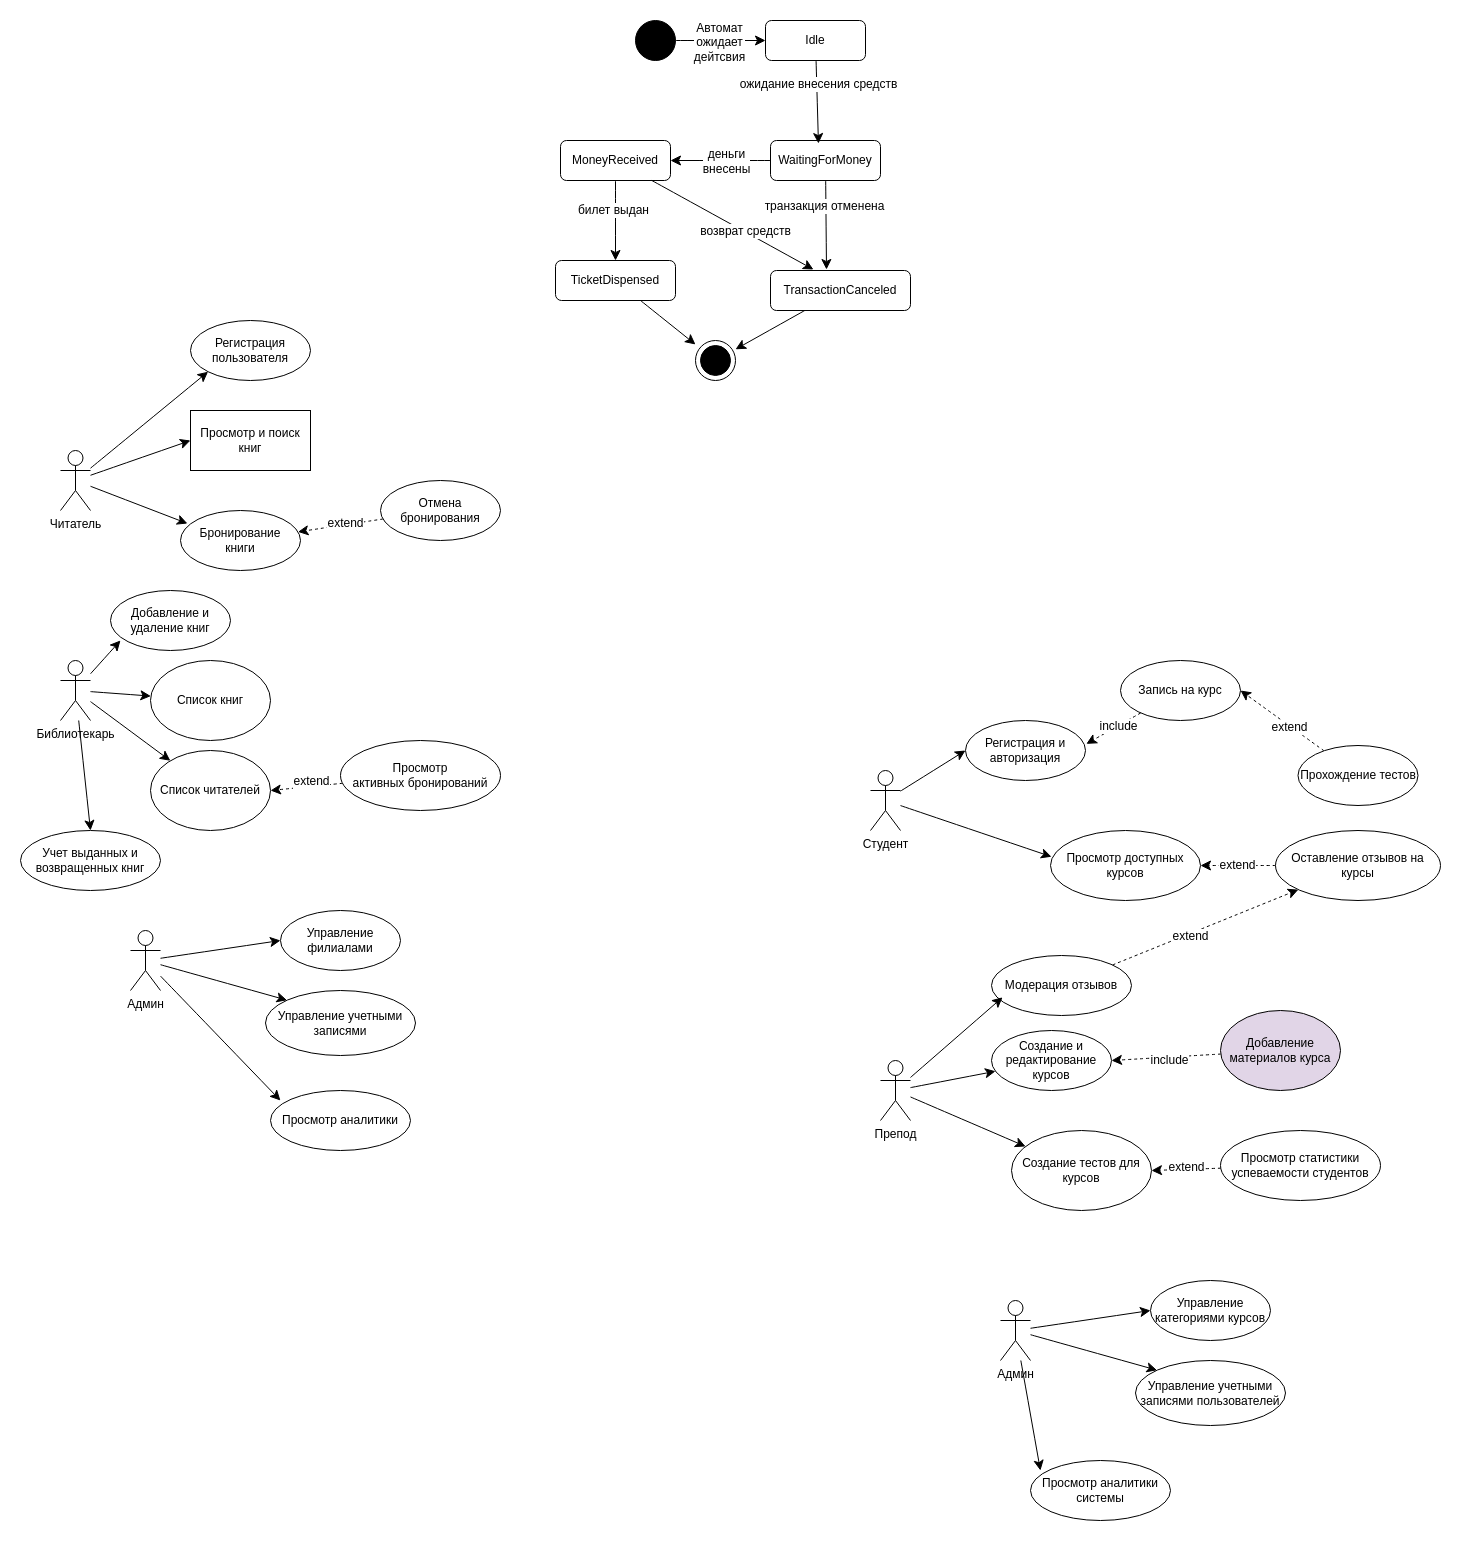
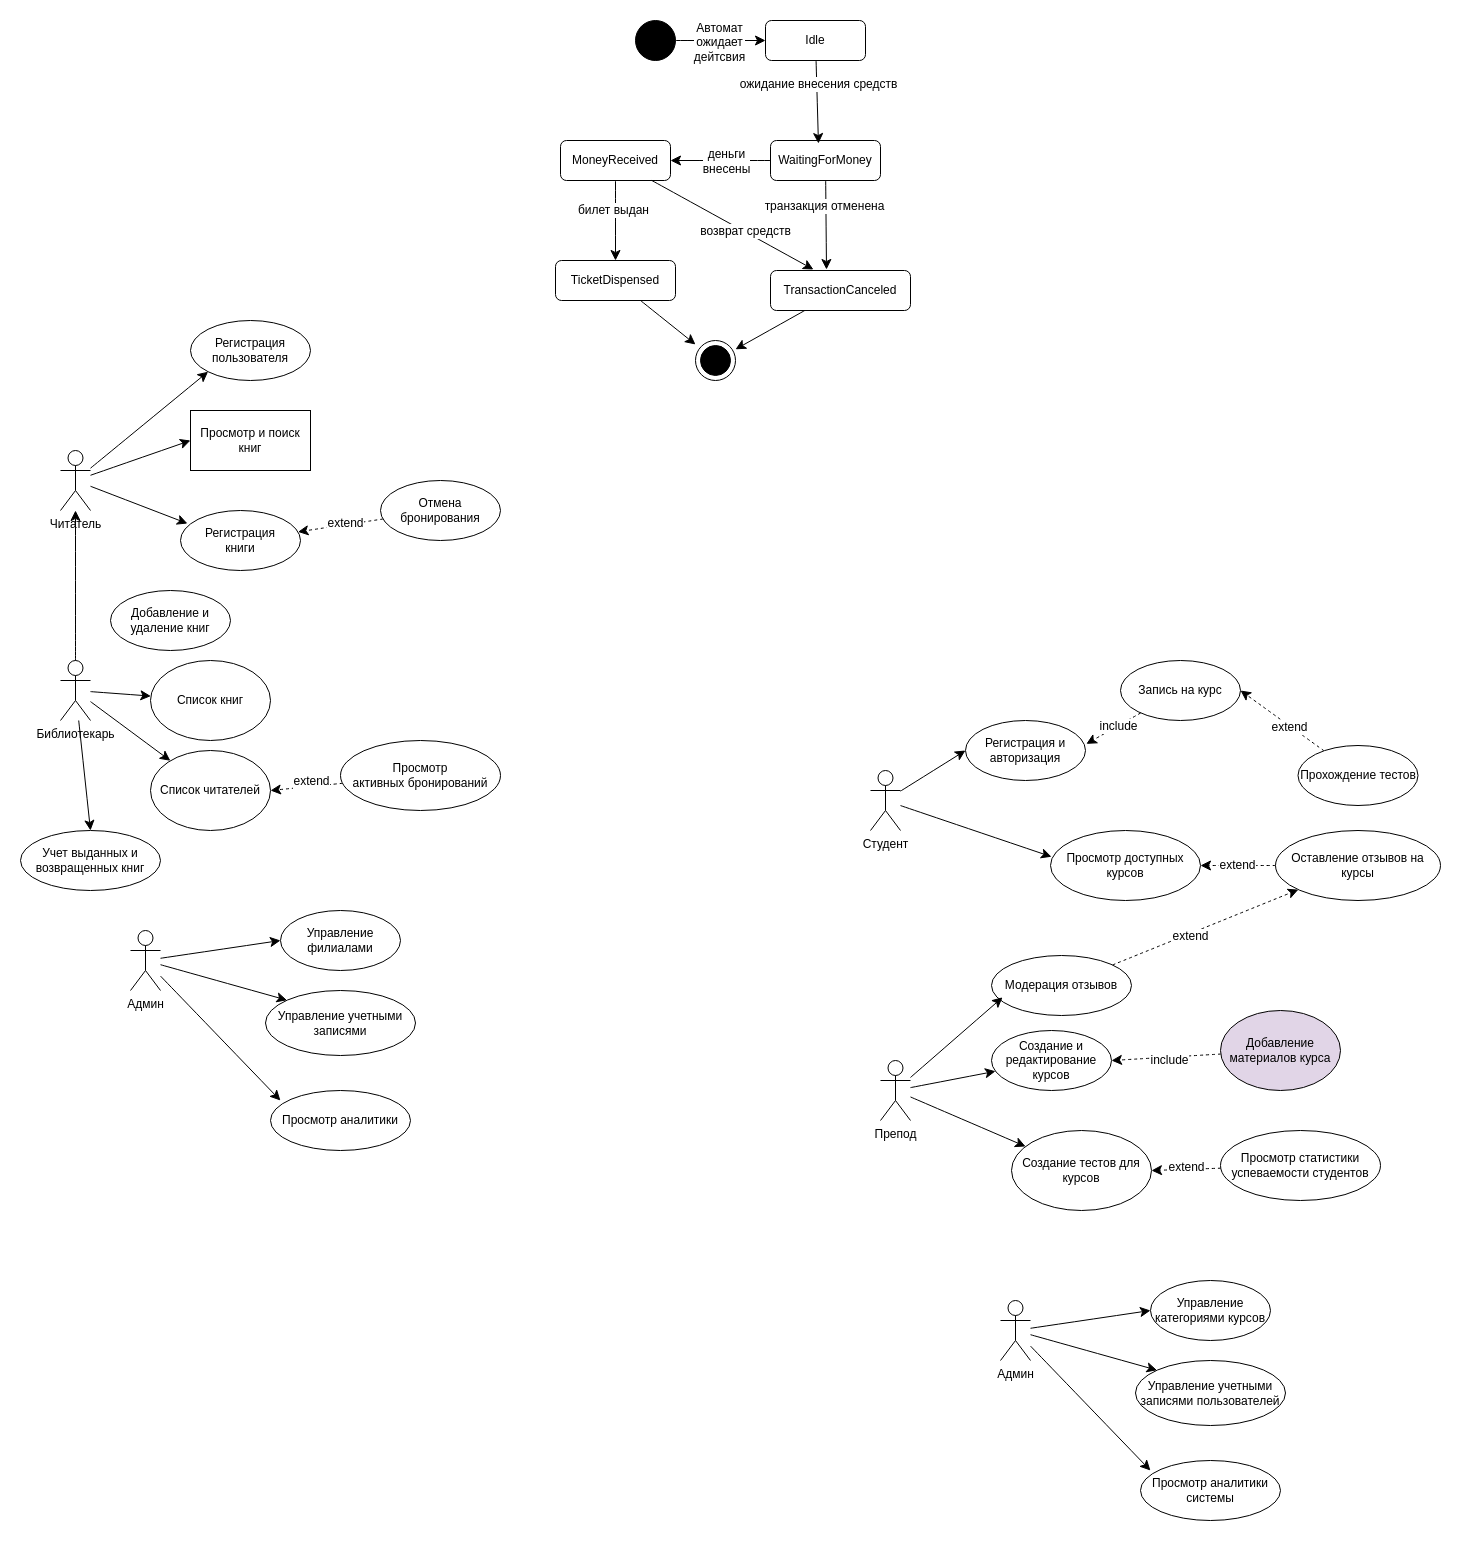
node "Бронирование книги": label "Бронирование книги" -> "Регистрация книги"
edge "Библиотекарь" -> "Добавление и удаление книг": now "Библиотекарь" -> "Читатель"
node "Просмотр аналитики системы": moved (1101, 1491) -> (1211, 1491)
